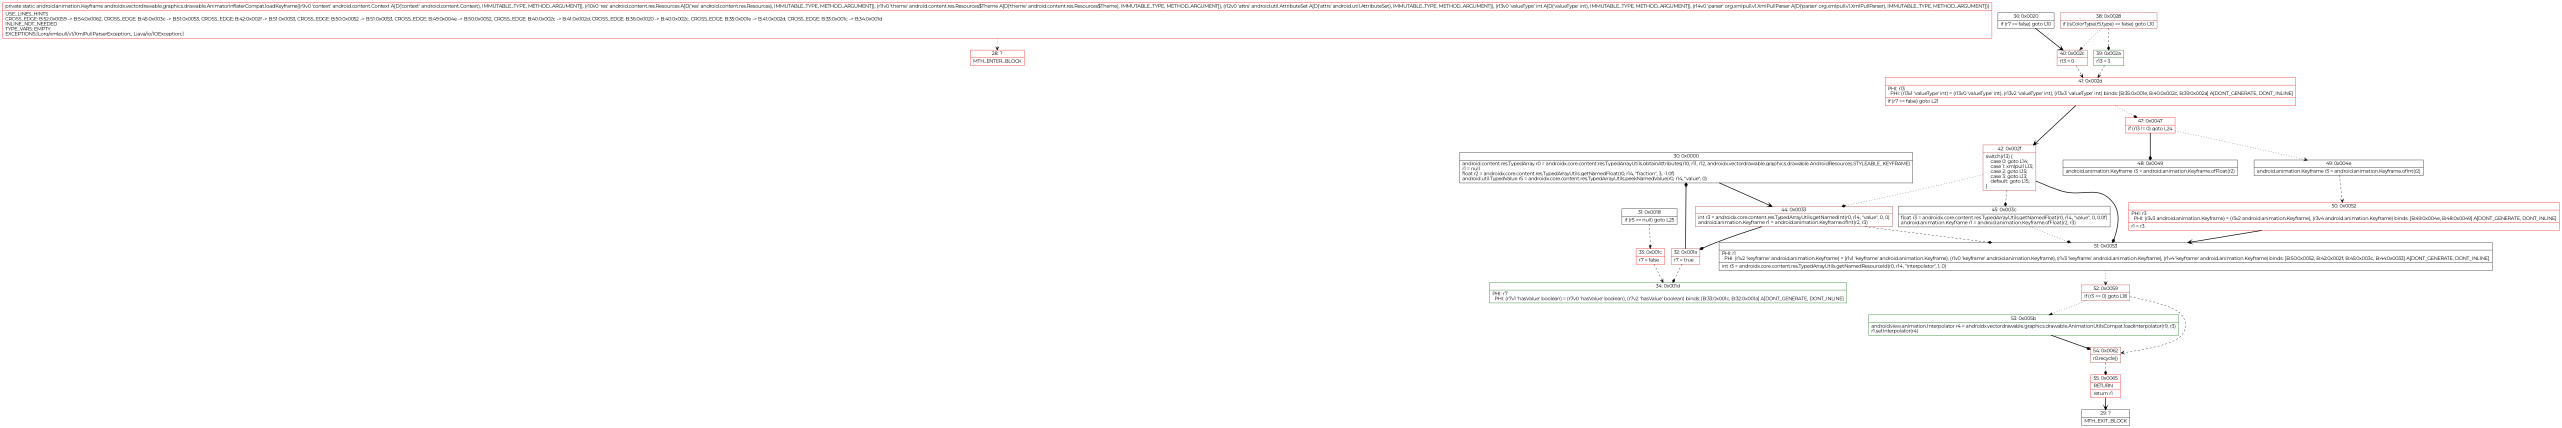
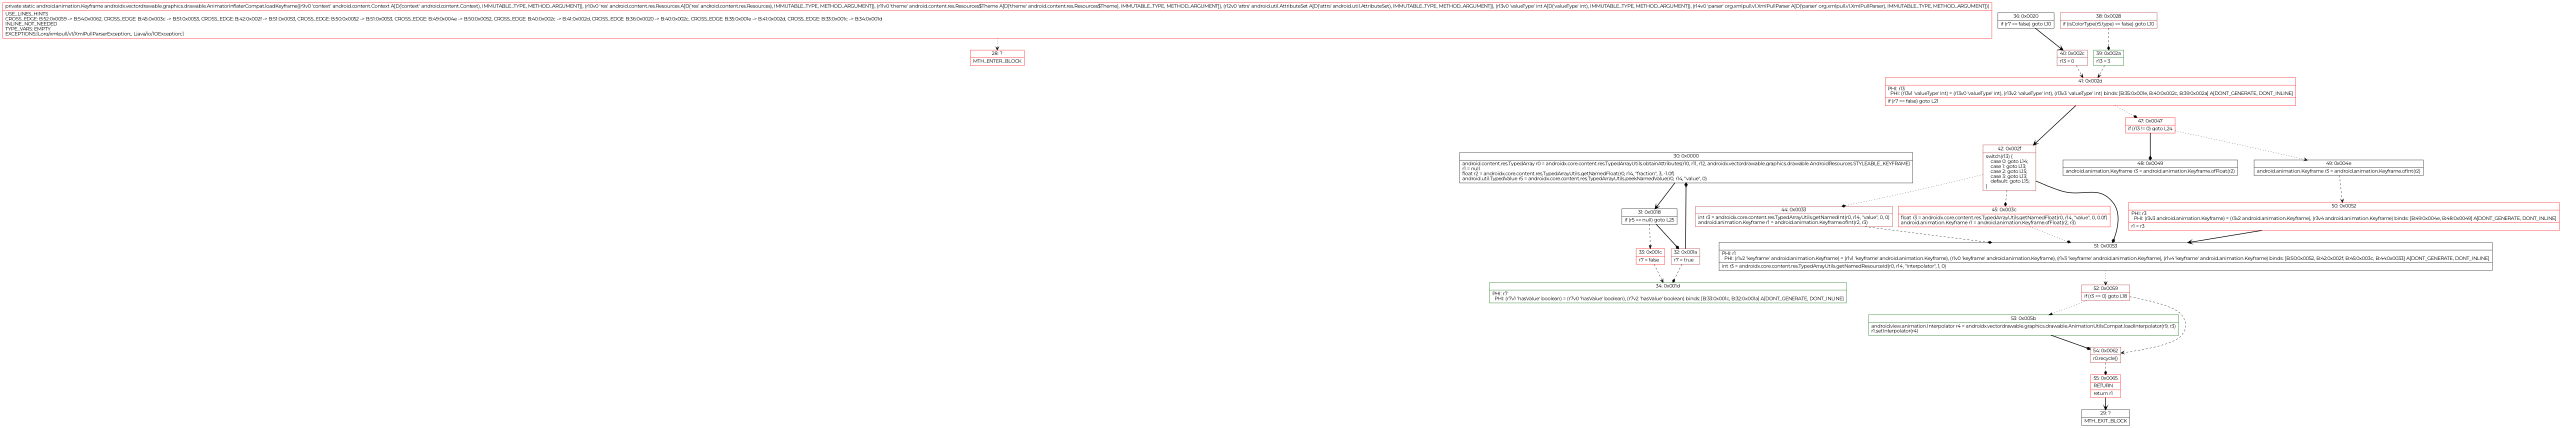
edge "38: 0x0028" -> "40: 0x002c": removed
node "42: 0x002f": text "case 1: xmlpull L13;" -> "case 1: goto L13;"
edge "30: 0x0000" -> "44: 0x0033": now "30: 0x0000" -> "31: 0x0018"
node "45: 0x003c": color black -> red
edge "44: 0x0033" -> "32: 0x001a": now "31: 0x0018" -> "32: 0x001a"
